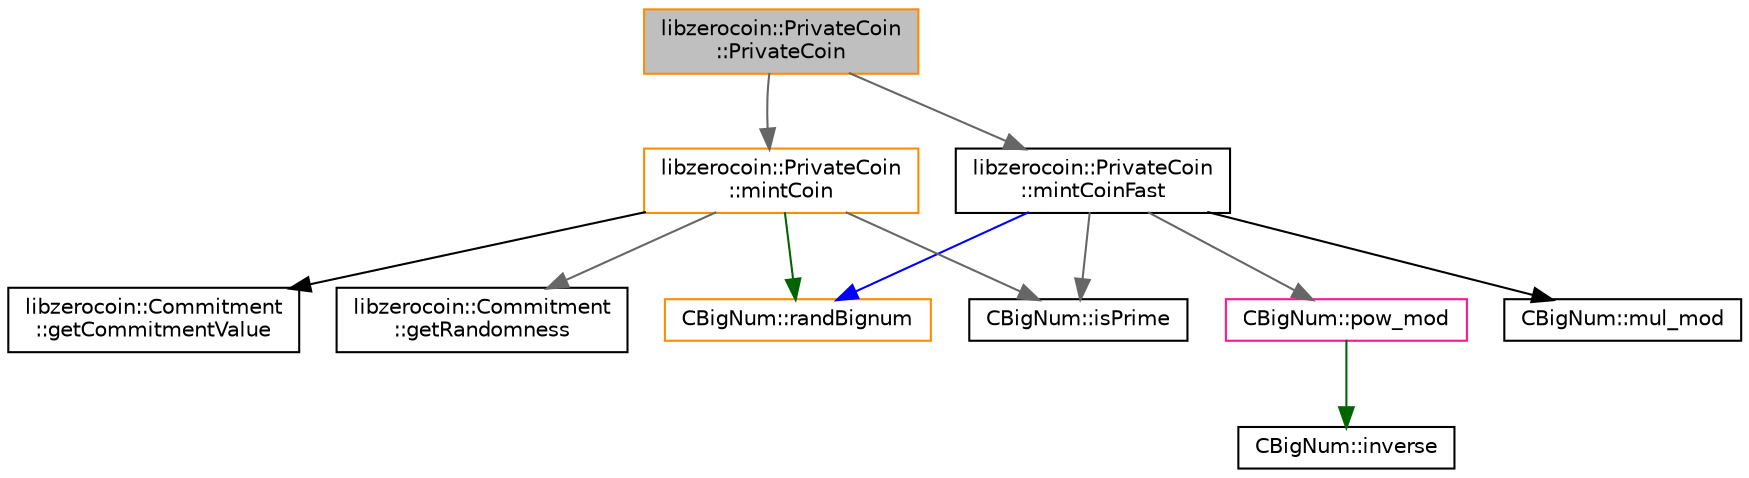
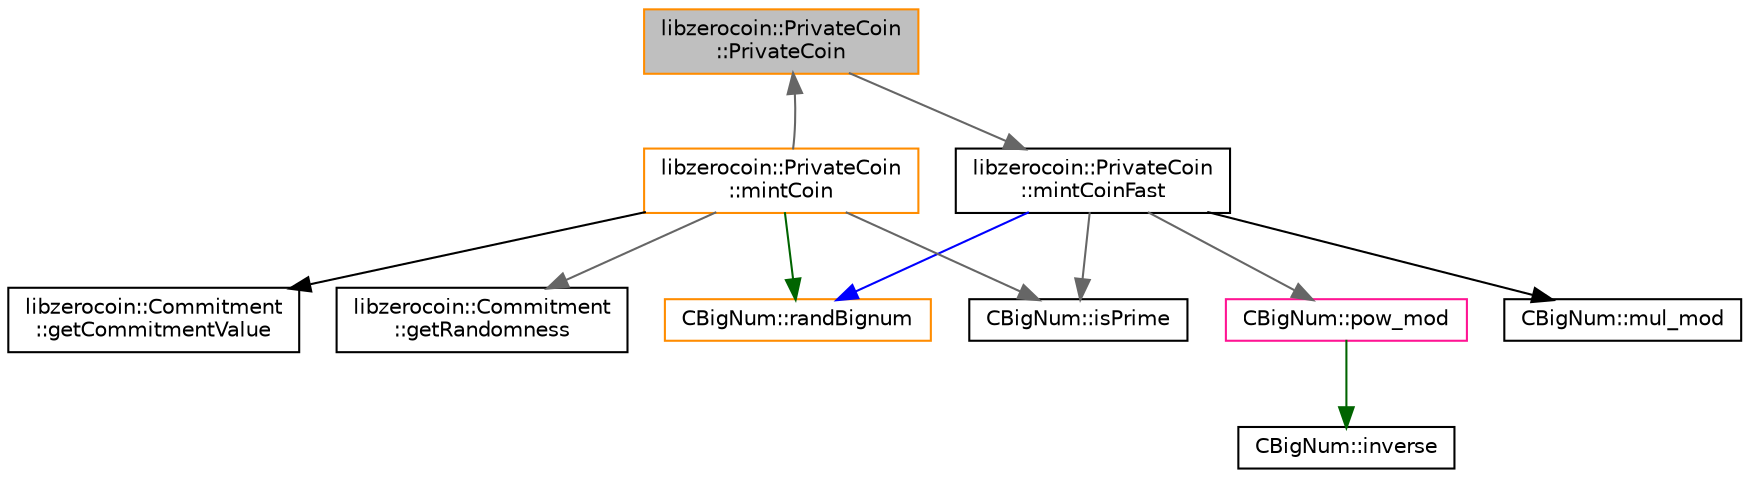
edge "libzerocoin::PrivateCoin ::PrivateCoin" -> "libzerocoin::PrivateCoin ::mintCoin": reversed
